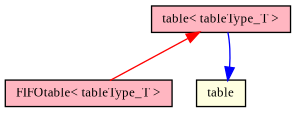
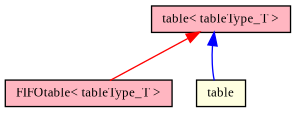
edge "table< tableType_T >" -> "table": reversed
